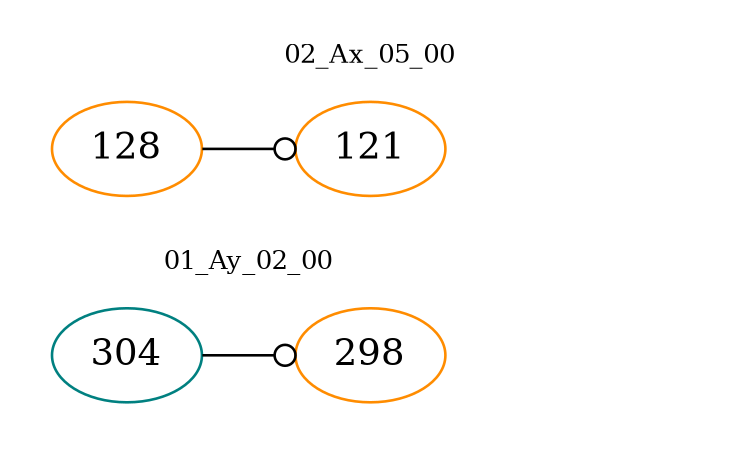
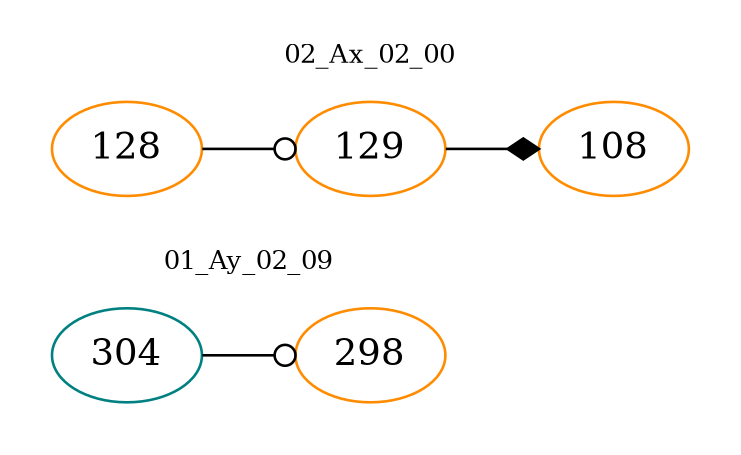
cluster "02_Ax_05_00": label "02_Ax_05_00" -> "02_Ax_02_00"
node "121": label "121" -> "129"
node "108": added
cluster "01_Ay_02_00": label "01_Ay_02_00" -> "01_Ay_02_09"
